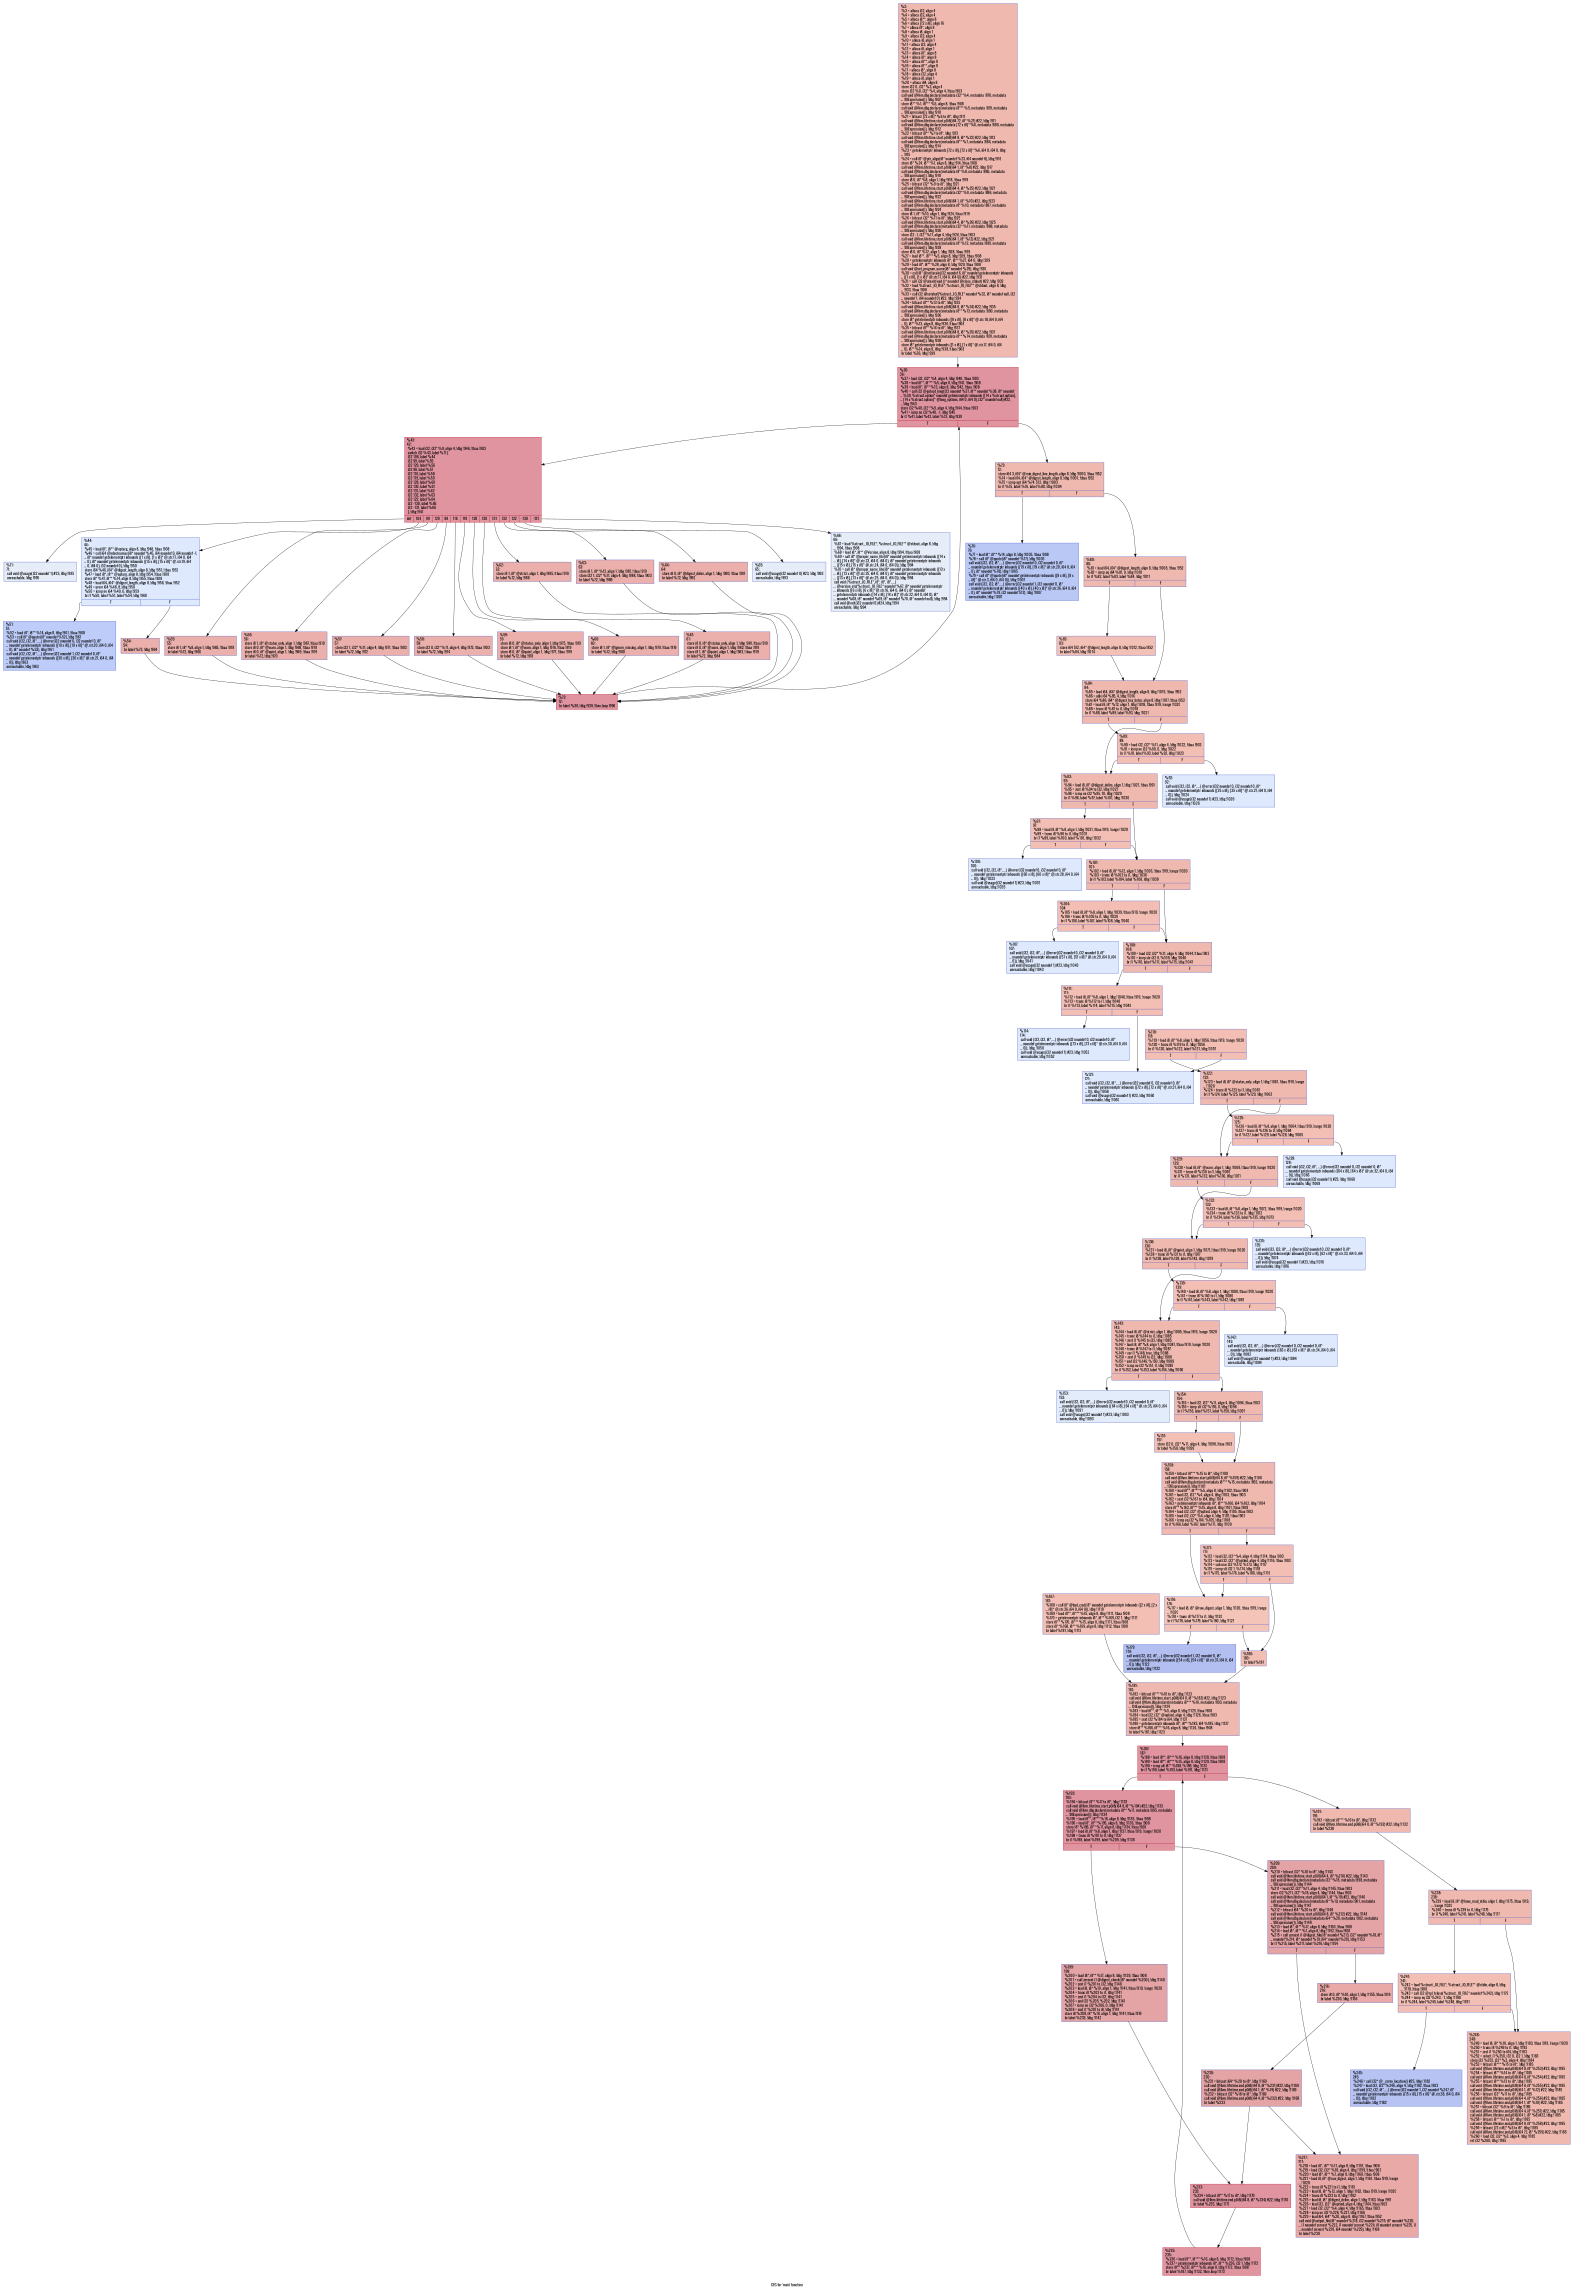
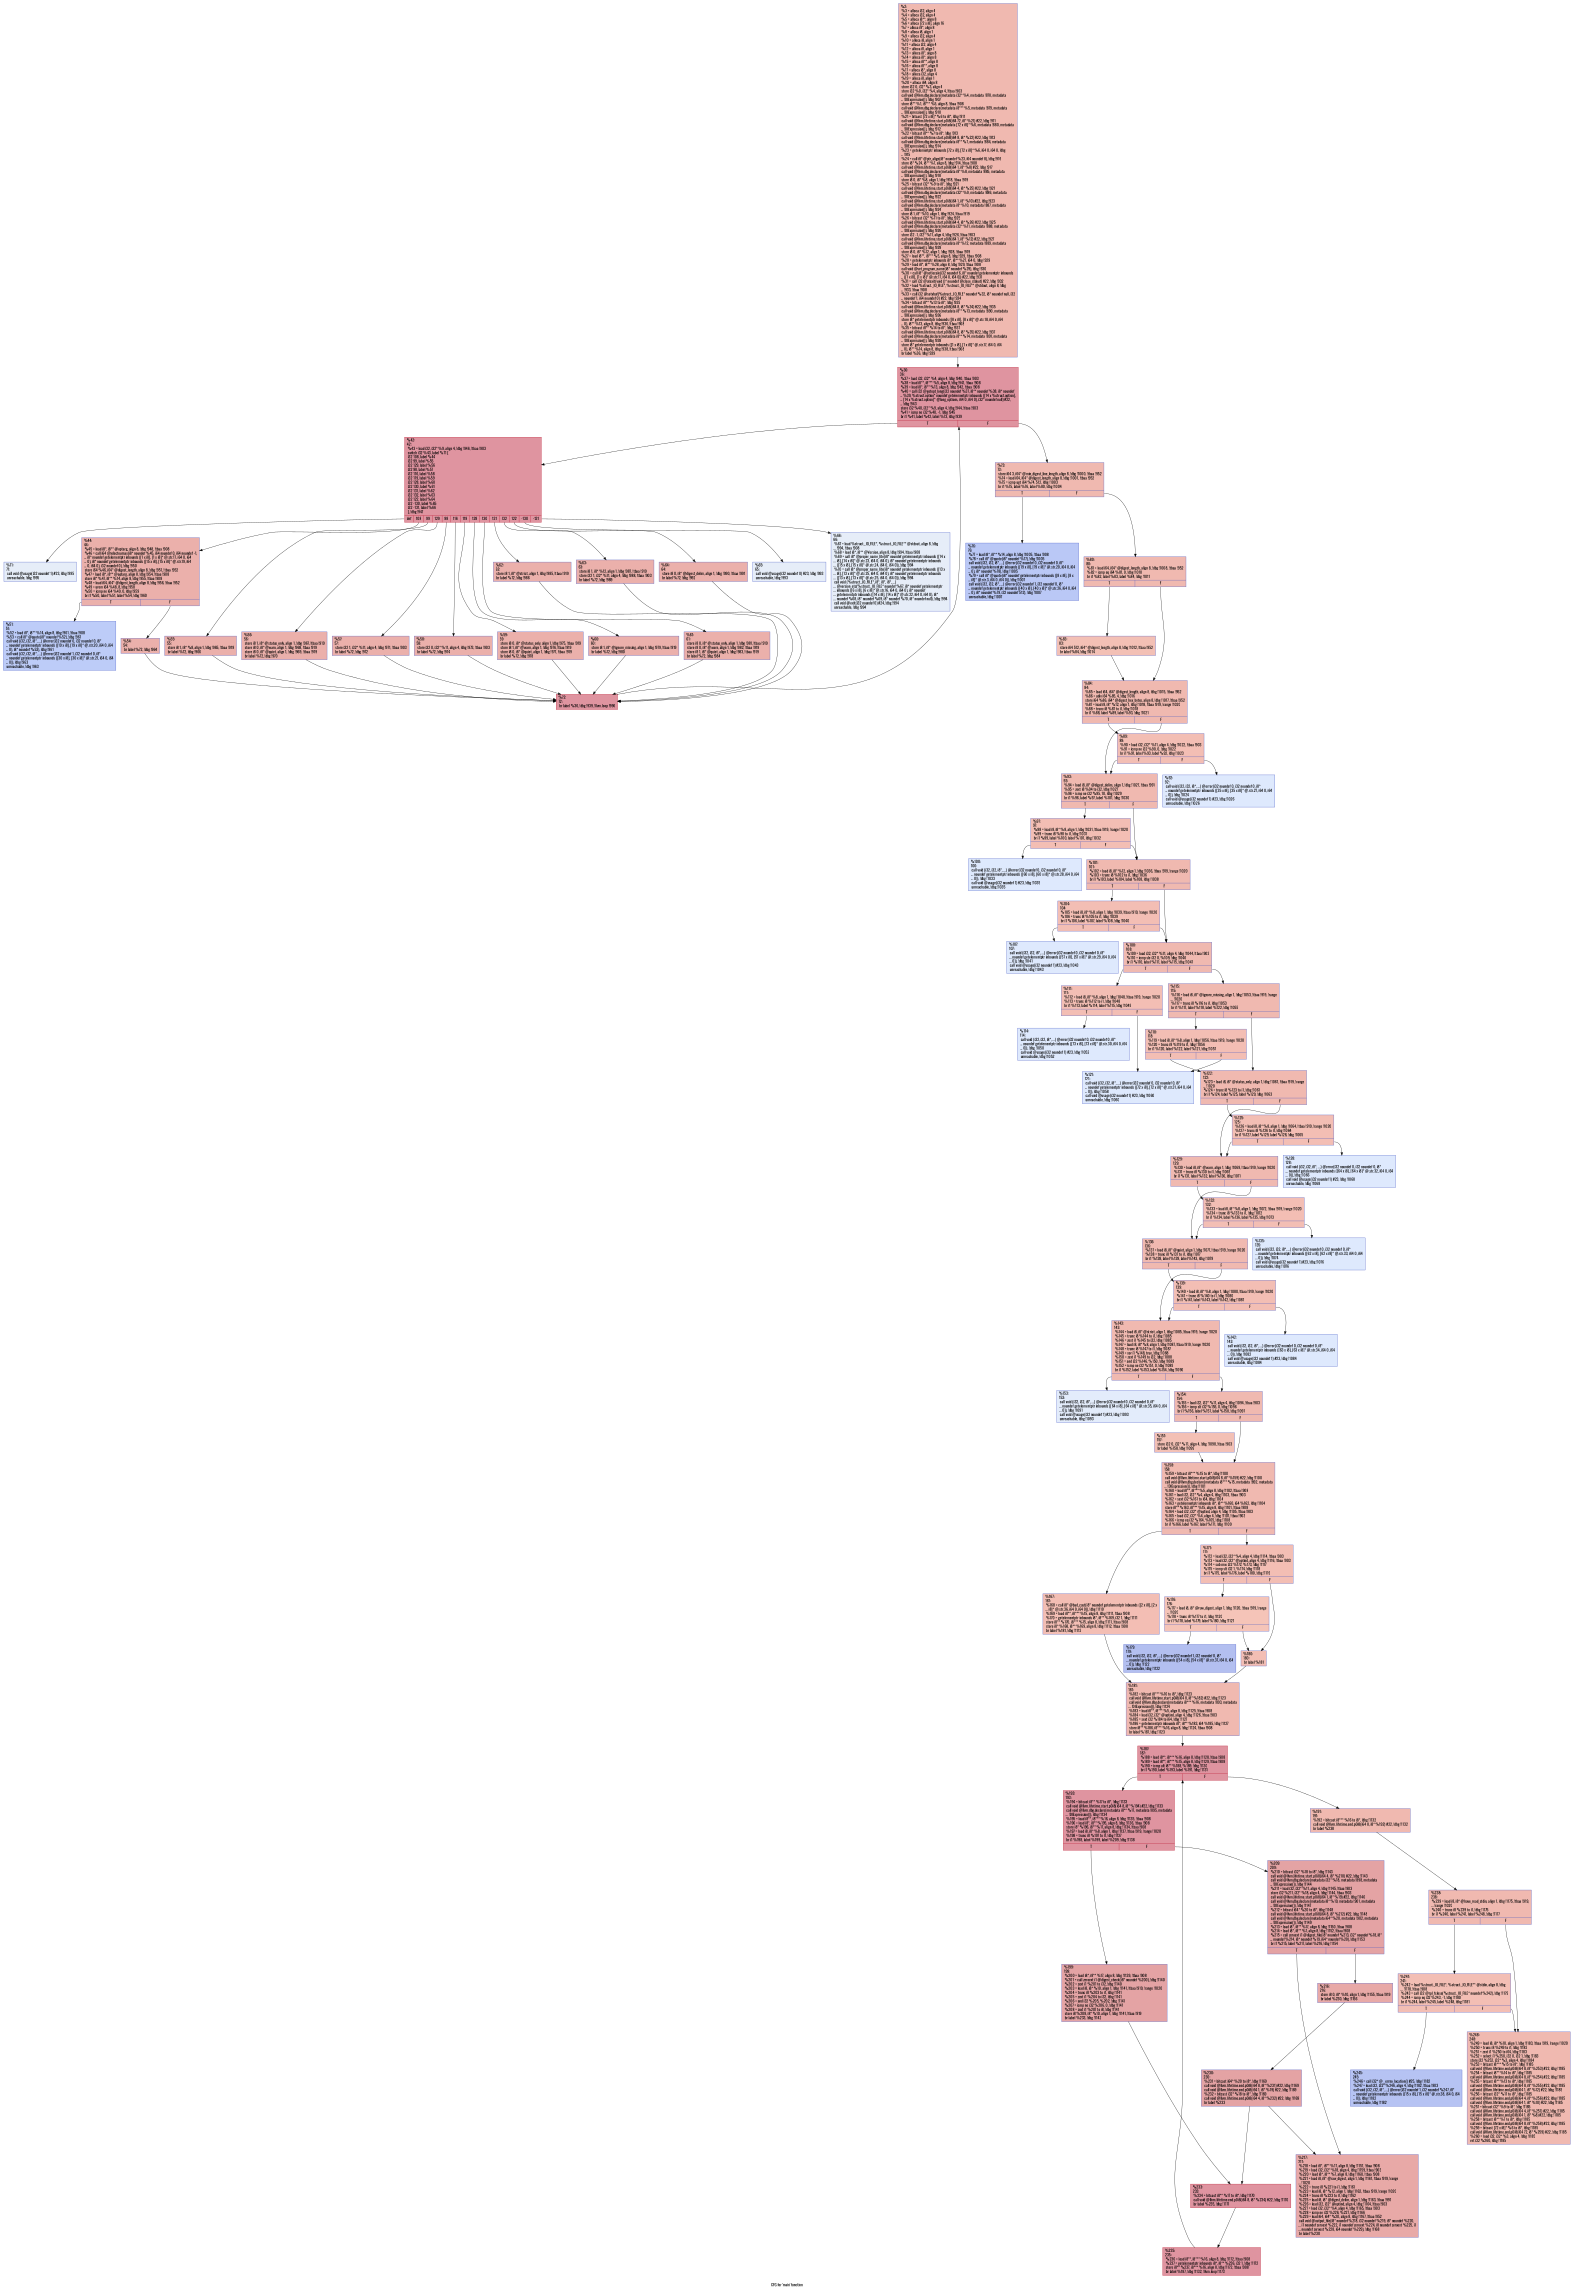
node "%44:": fillcolor #b5cdfa70 -> #d24b4070
node "%115:": added
edge "%158:" -> "%176:": now "%158:" -> "%167:"
